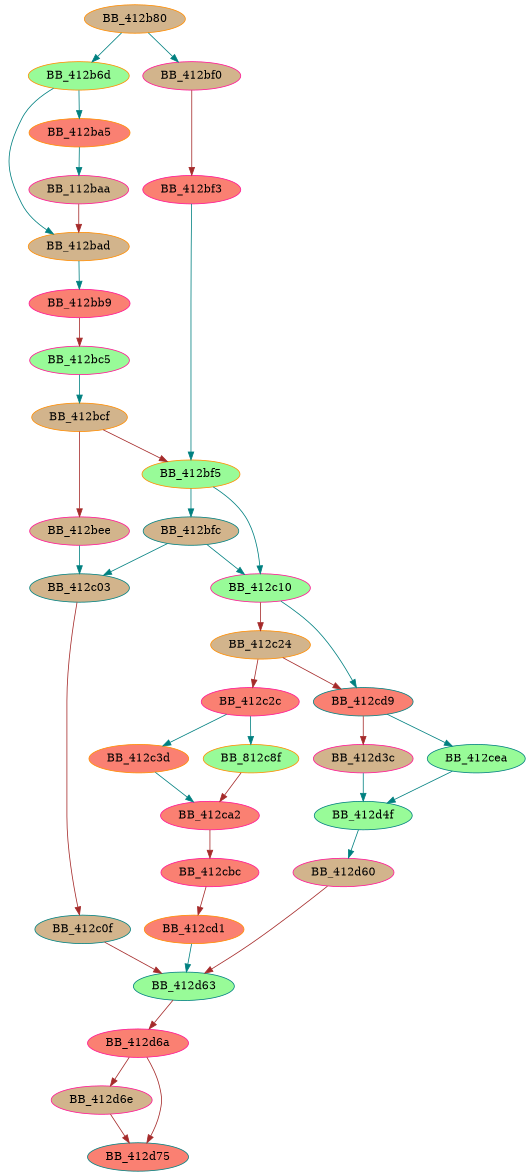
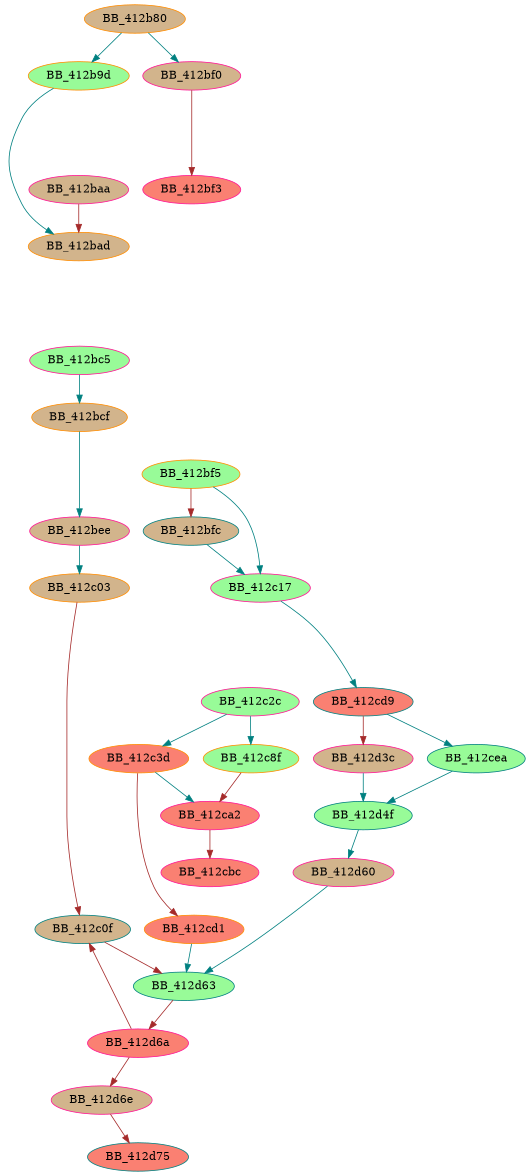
node "BB_412b6d": label "BB_412b6d" -> "BB_412b9d"
node "BB_412ba5": removed
node "BB_112baa": label "BB_112baa" -> "BB_412baa"
node "BB_412bb9": removed
edge "BB_412bf3" -> "BB_412bf5": removed
edge "BB_412bcf" -> "BB_412bf5": removed
edge "BB_412bcf" -> "BB_412bee": color brown -> teal
edge "BB_412bf5" -> "BB_412bfc": color teal -> brown
edge "BB_412bfc" -> "BB_412c03": removed
node "BB_412c03": color teal -> darkorange
node "BB_412c10": label "BB_412c10" -> "BB_412c17"
node "BB_412c24": removed
node "BB_412c2c": fillcolor salmon -> palegreen
node "BB_812c8f": label "BB_812c8f" -> "BB_412c8f"
edge "BB_412cbc" -> "BB_412cd1": now "BB_412c3d" -> "BB_412cd1"
edge "BB_412d60" -> "BB_412d63": color brown -> teal
edge "BB_412d6a" -> "BB_412d75": now "BB_412d6a" -> "BB_412c0f"
